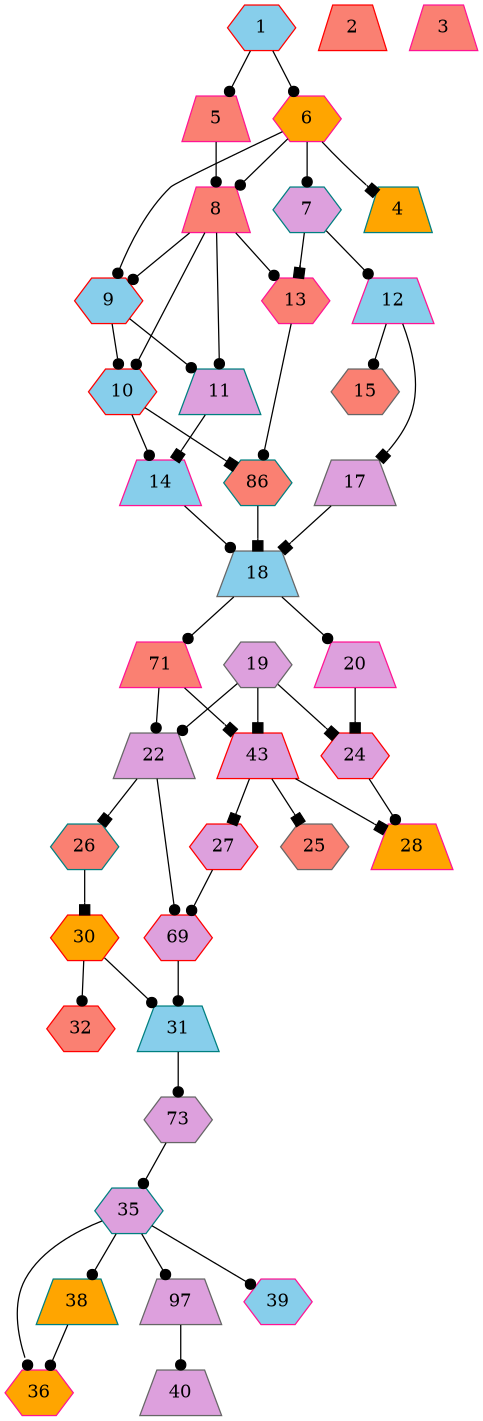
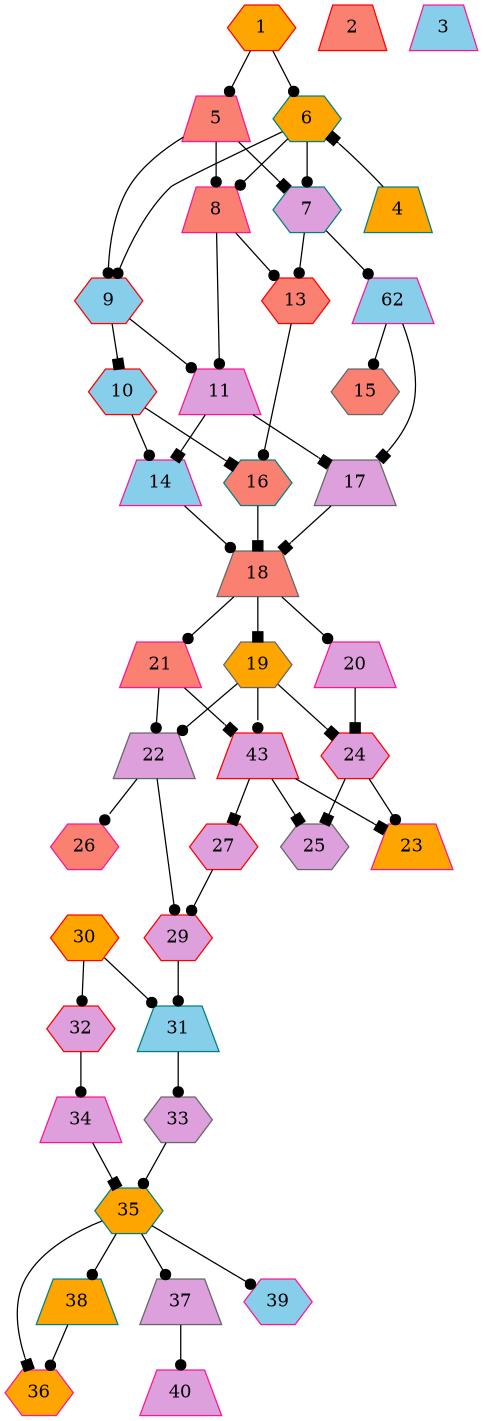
node "1": fillcolor skyblue -> orange
node "3": fillcolor salmon -> skyblue
node "6": color deeppink -> teal
edge "5" -> "7": added
edge "6" -> "4": reversed
edge "7" -> "13": arrowhead box -> dot
edge "8" -> "9": now "5" -> "9"
edge "8" -> "10": removed
node "13": color deeppink -> red
node "12": label "12" -> "62"
edge "9" -> "10": arrowhead dot -> box
node "11": color teal -> deeppink
edge "11" -> "17": added
node "86": label "86" -> "16"
node "18": fillcolor skyblue -> salmon
edge "18" -> "19": added
node "71": label "71" -> "21"
node "19": fillcolor plum -> orange
edge "19" -> "43": arrowhead box -> dot
edge "24" -> "25": added
edge "22" -> "26": arrowhead box -> dot
node "26": color teal -> deeppink
node "25": fillcolor salmon -> plum
node "28": label "28" -> "23"
edge "26" -> "30": removed
node "69": label "69" -> "29"
node "32": fillcolor salmon -> plum
node "34": added
node "73": label "73" -> "33"
node "35": fillcolor plum -> orange
edge "35" -> "36": arrowhead dot -> box
node "97": label "97" -> "37"
node "40": color gray40 -> deeppink
